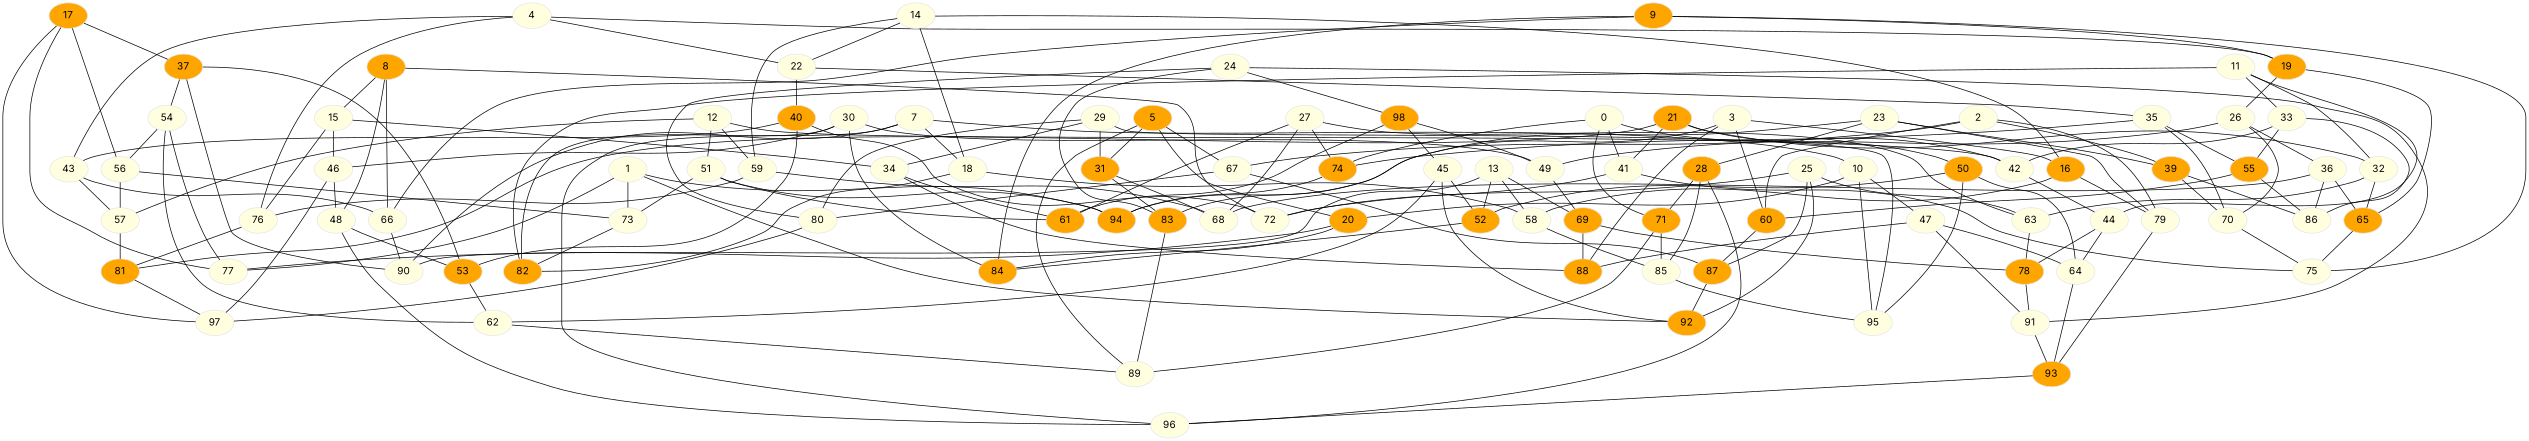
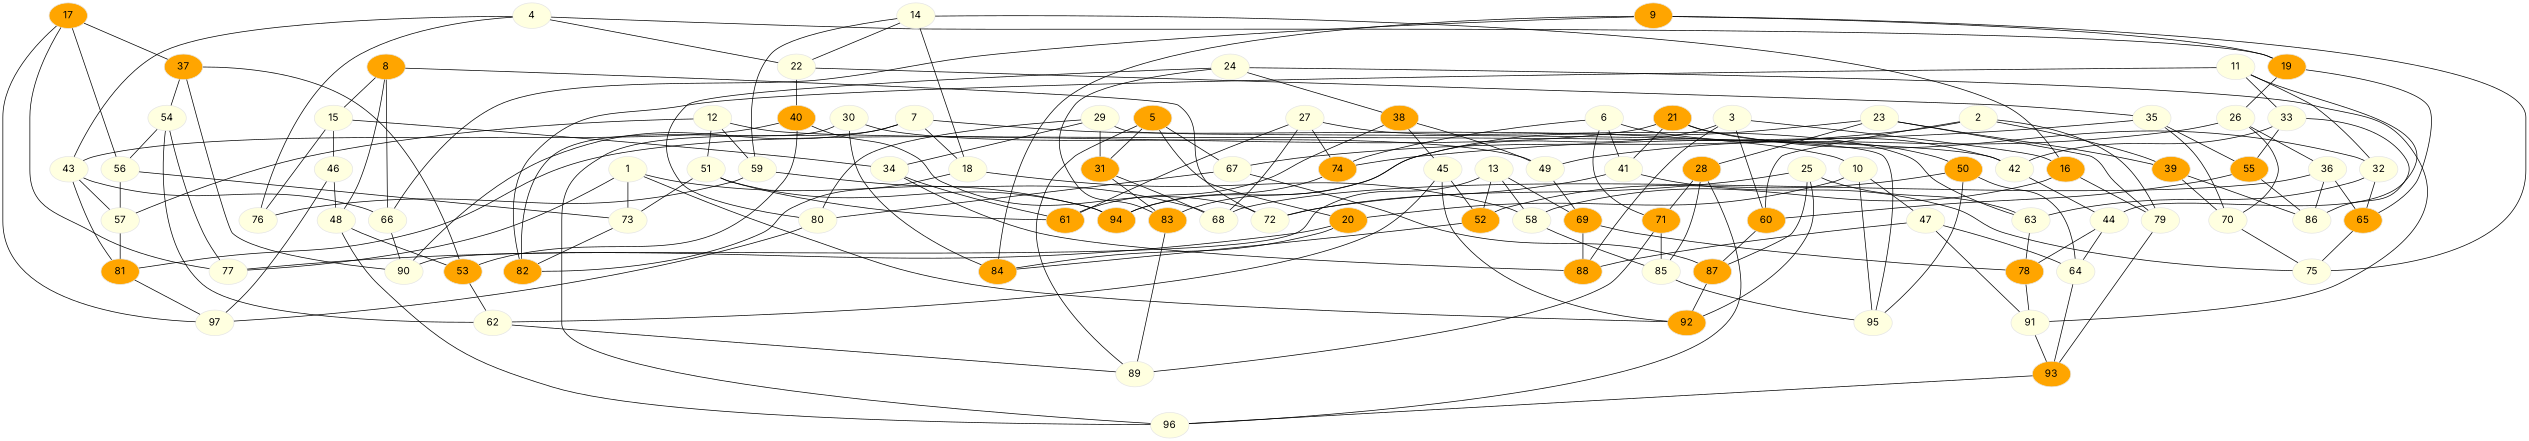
node "98": label "98" -> "38"
node "0": label "0" -> "6"
edge "30" -- "46": removed
edge "76" -- "81": now "43" -- "81"
